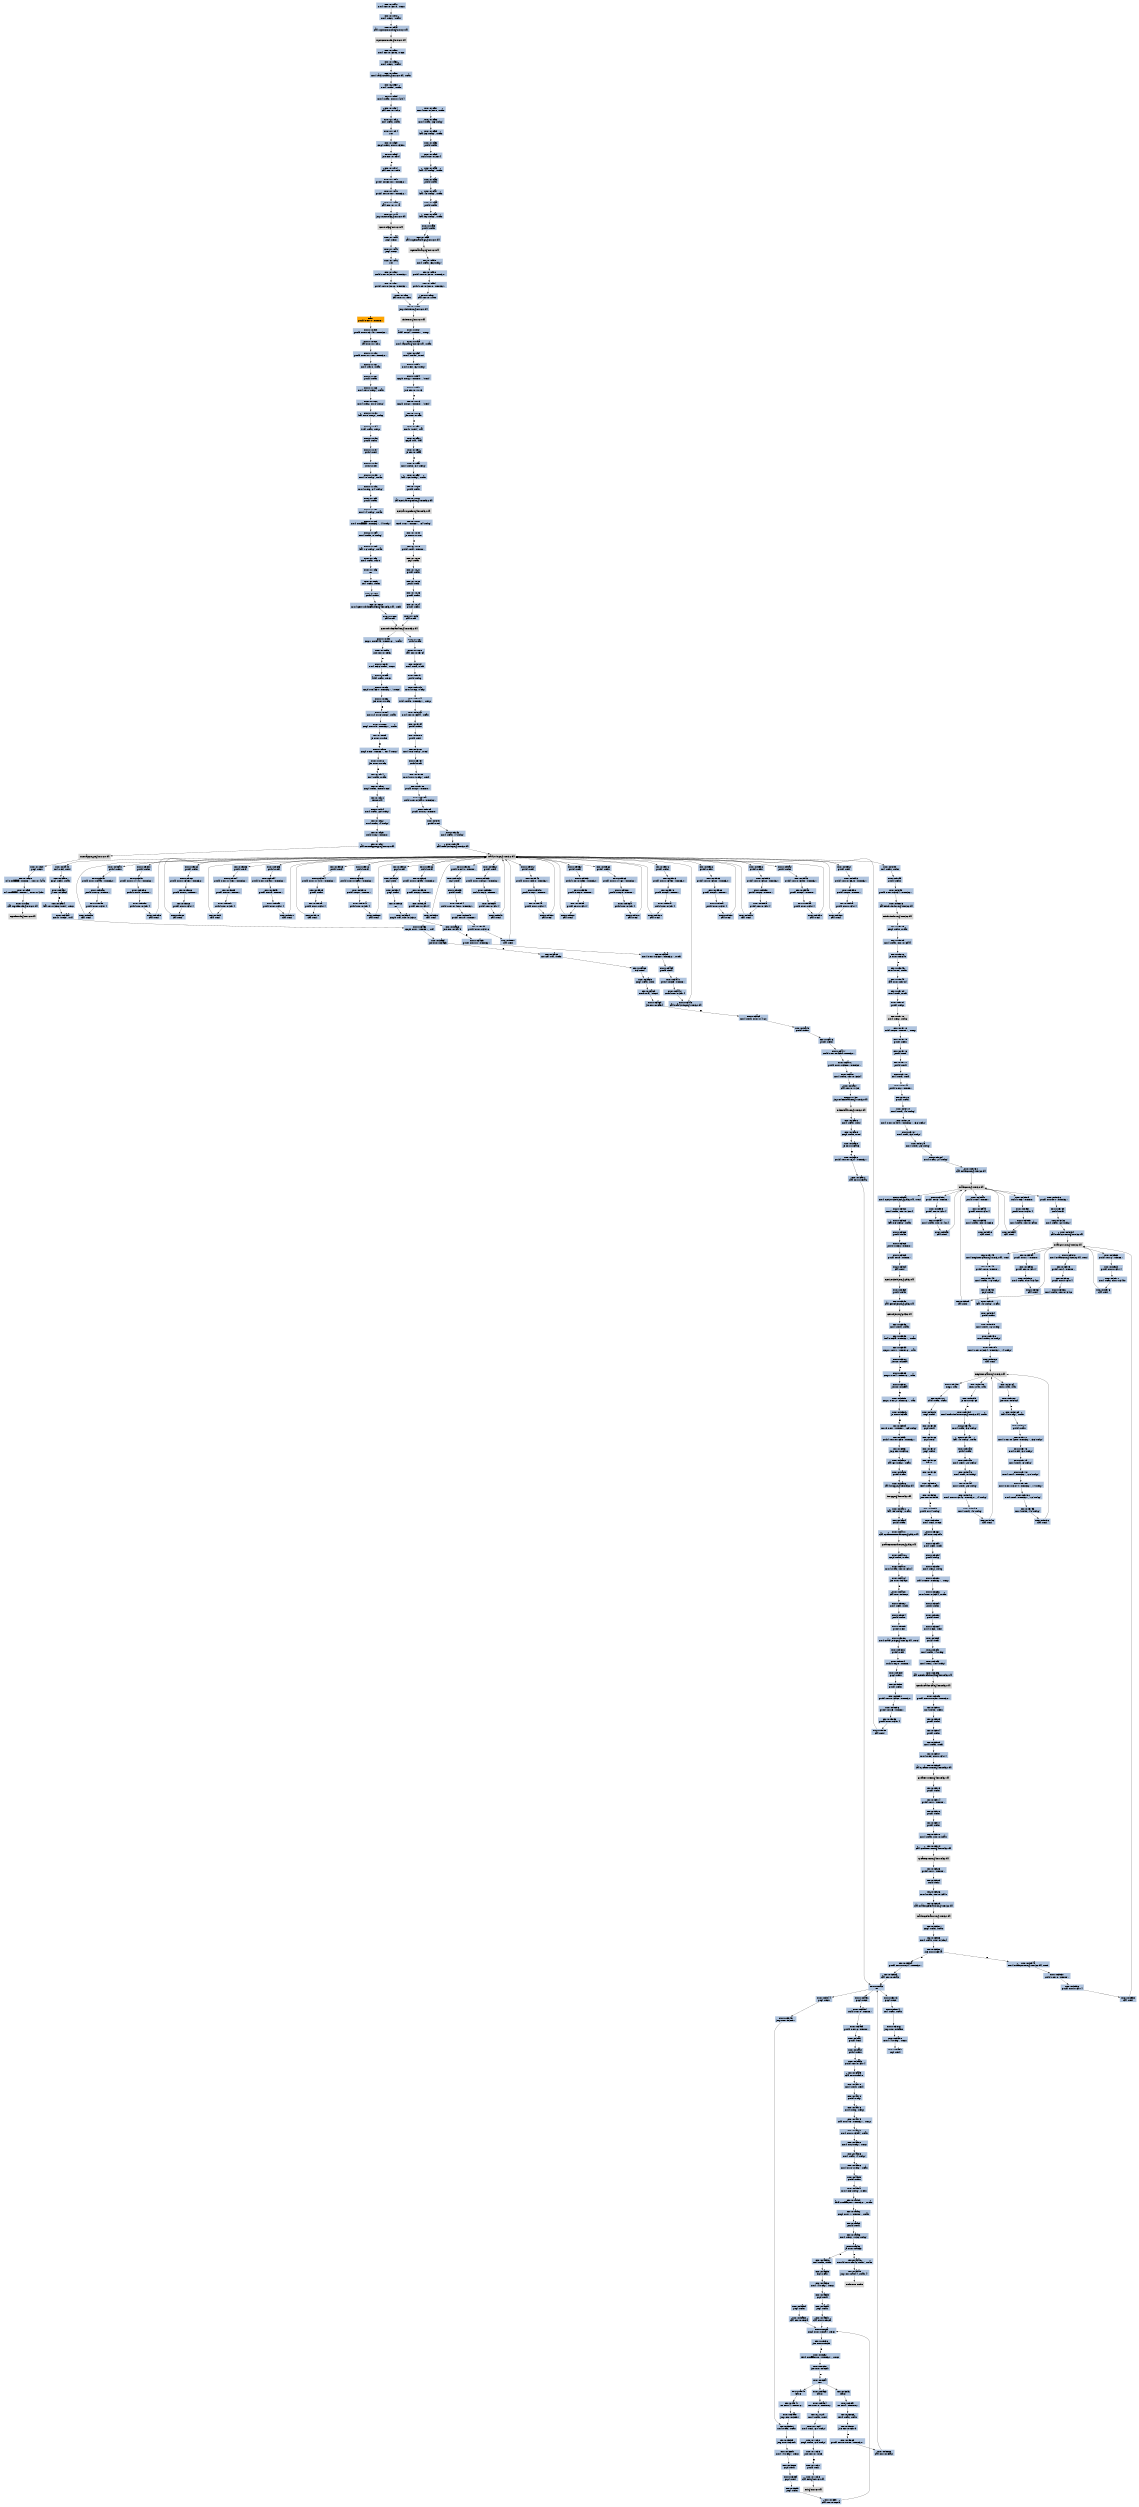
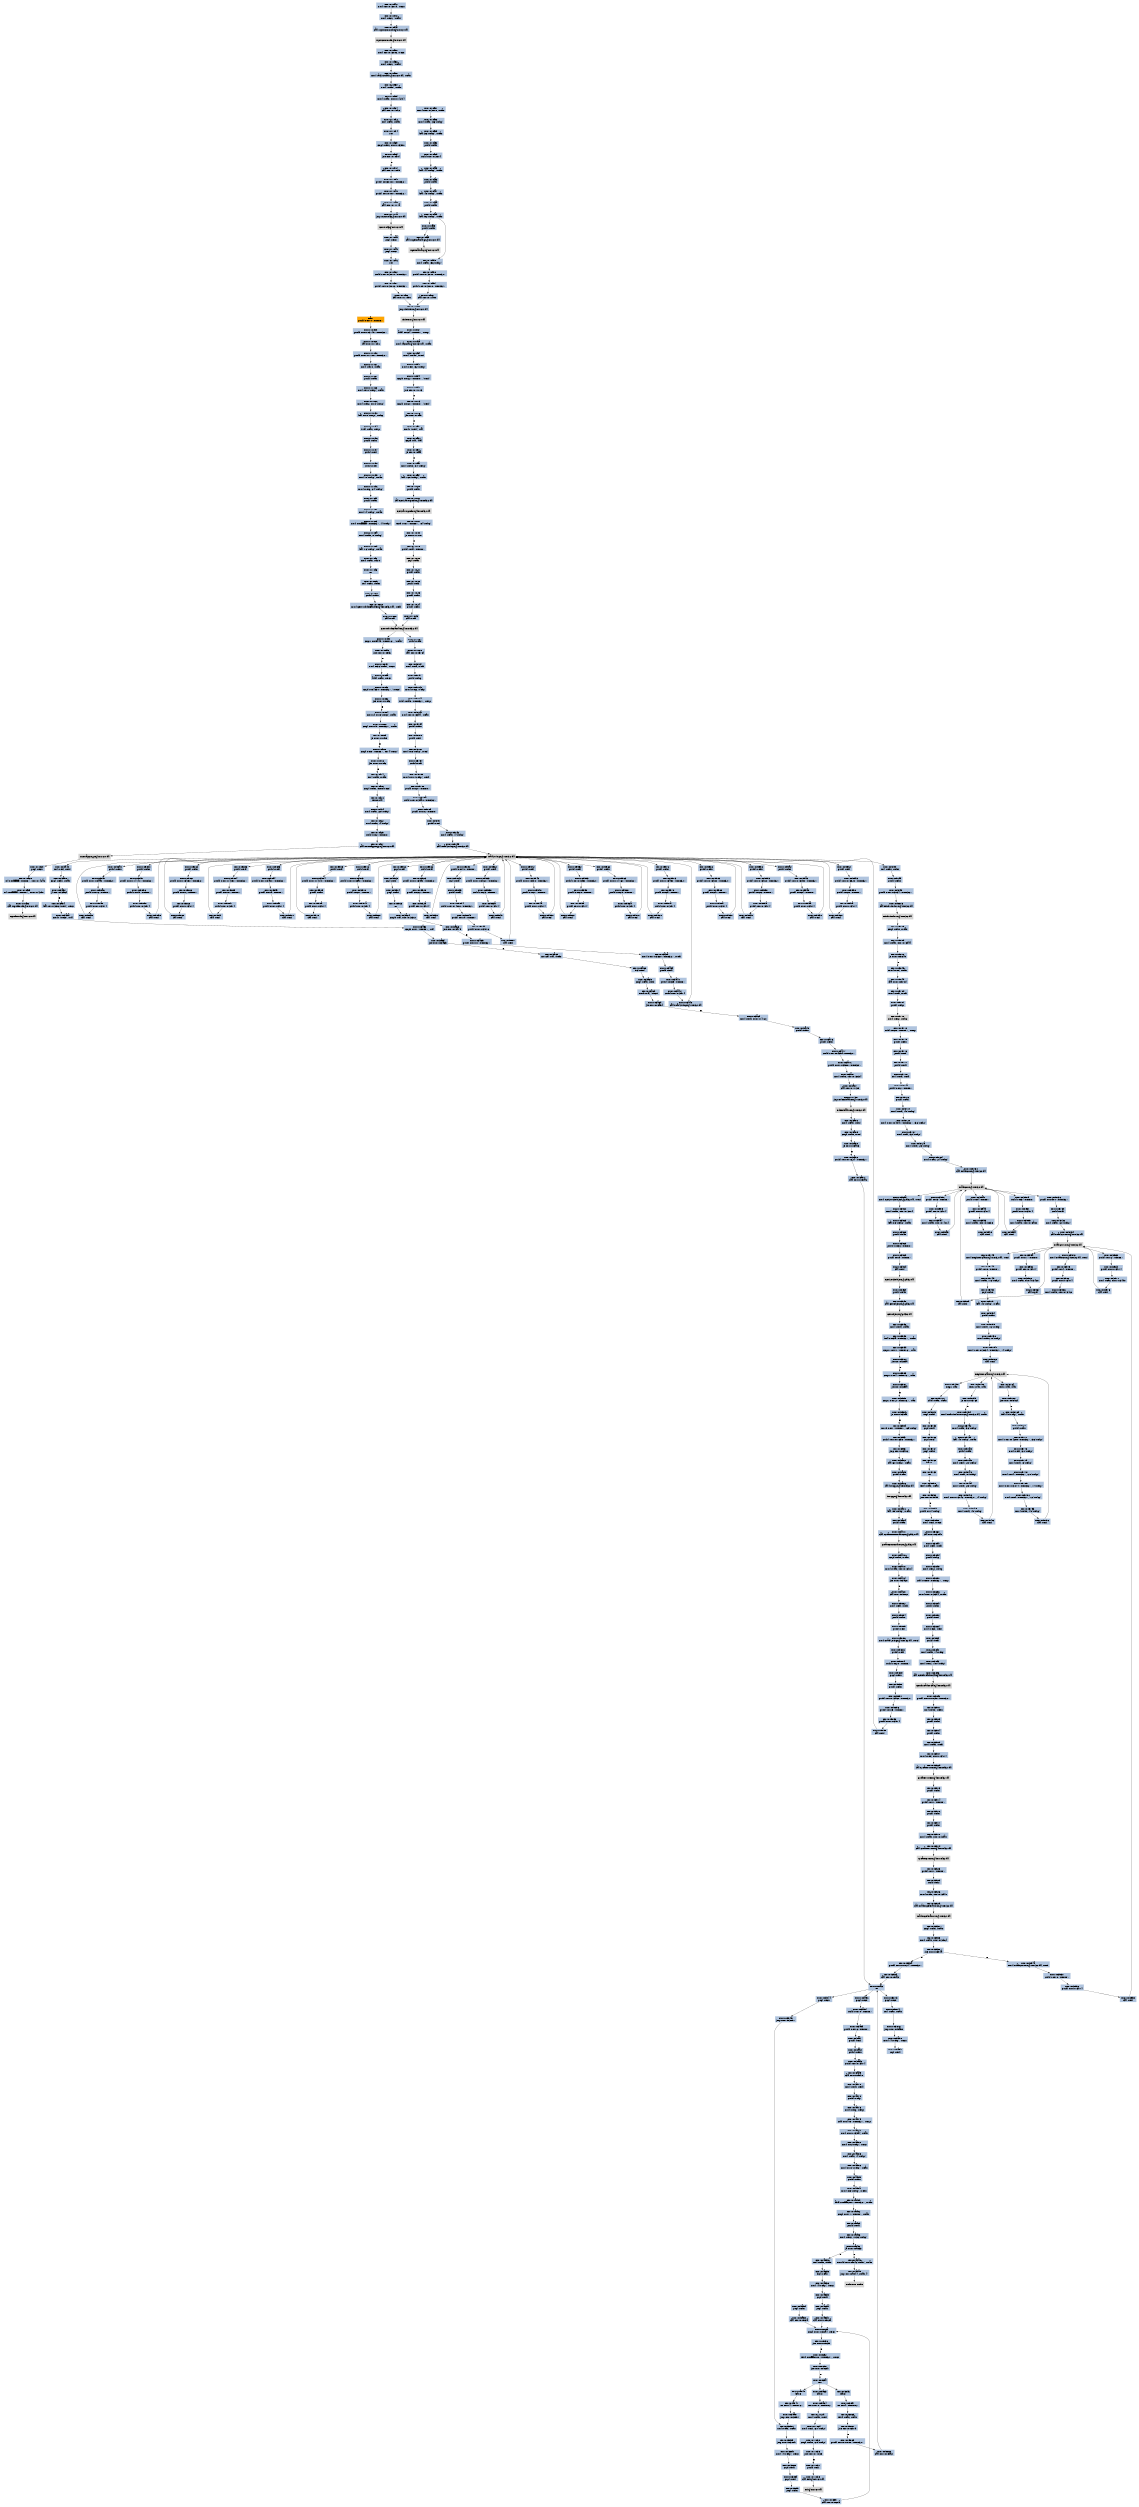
edge "__getmainargs@msvcrt.dll" -> "0x01010fb5 movl %eax, -56(%ebp)": now "0x01010fab leal -52(%ebp), %eax" -> "0x01010fb5 movl %eax, -56(%ebp)"
node "0x01003967 call %esi": label "0x01003967 call %esi" -> "0x01003967 call %gdi"
